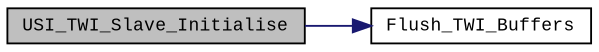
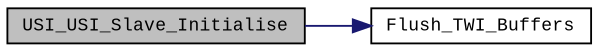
node "USI_TWI_Slave_Initialise": label "USI_TWI_Slave_Initialise" -> "USI_USI_Slave_Initialise"
